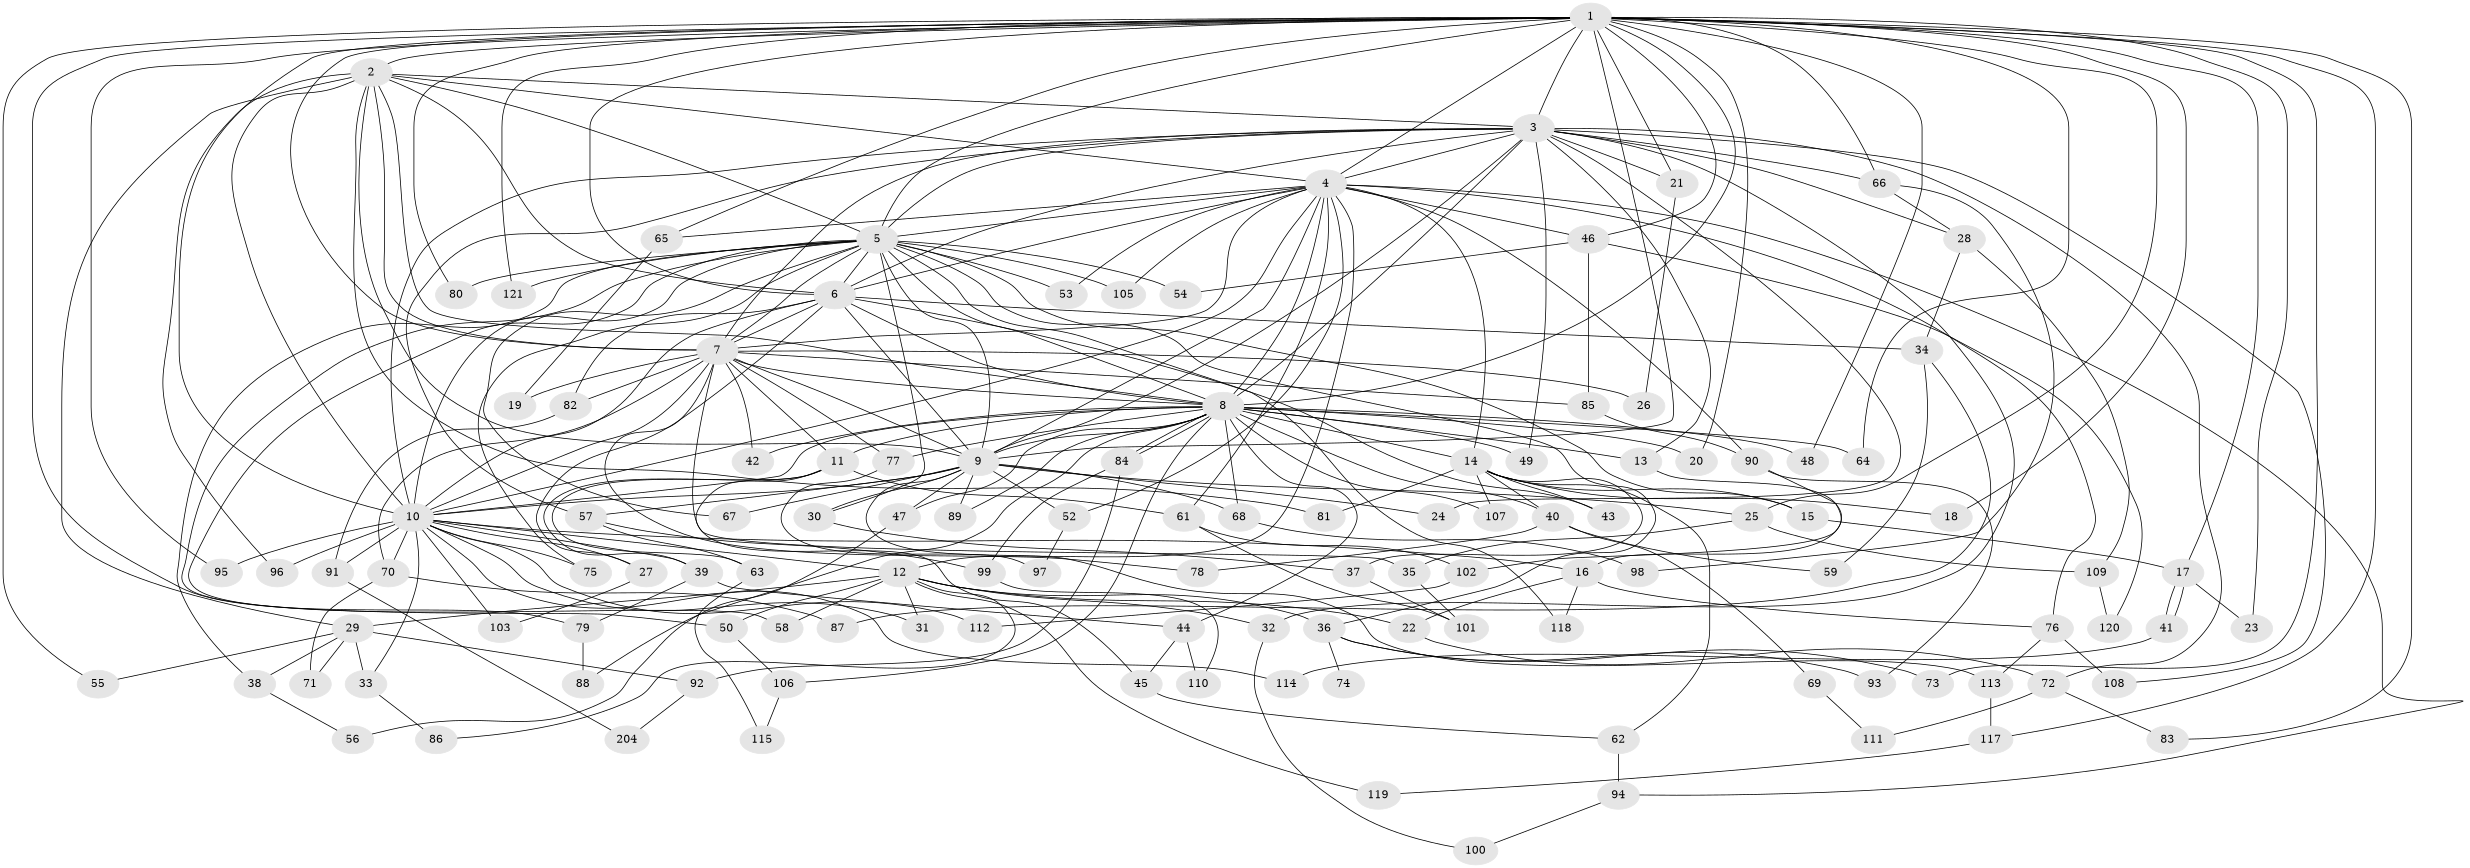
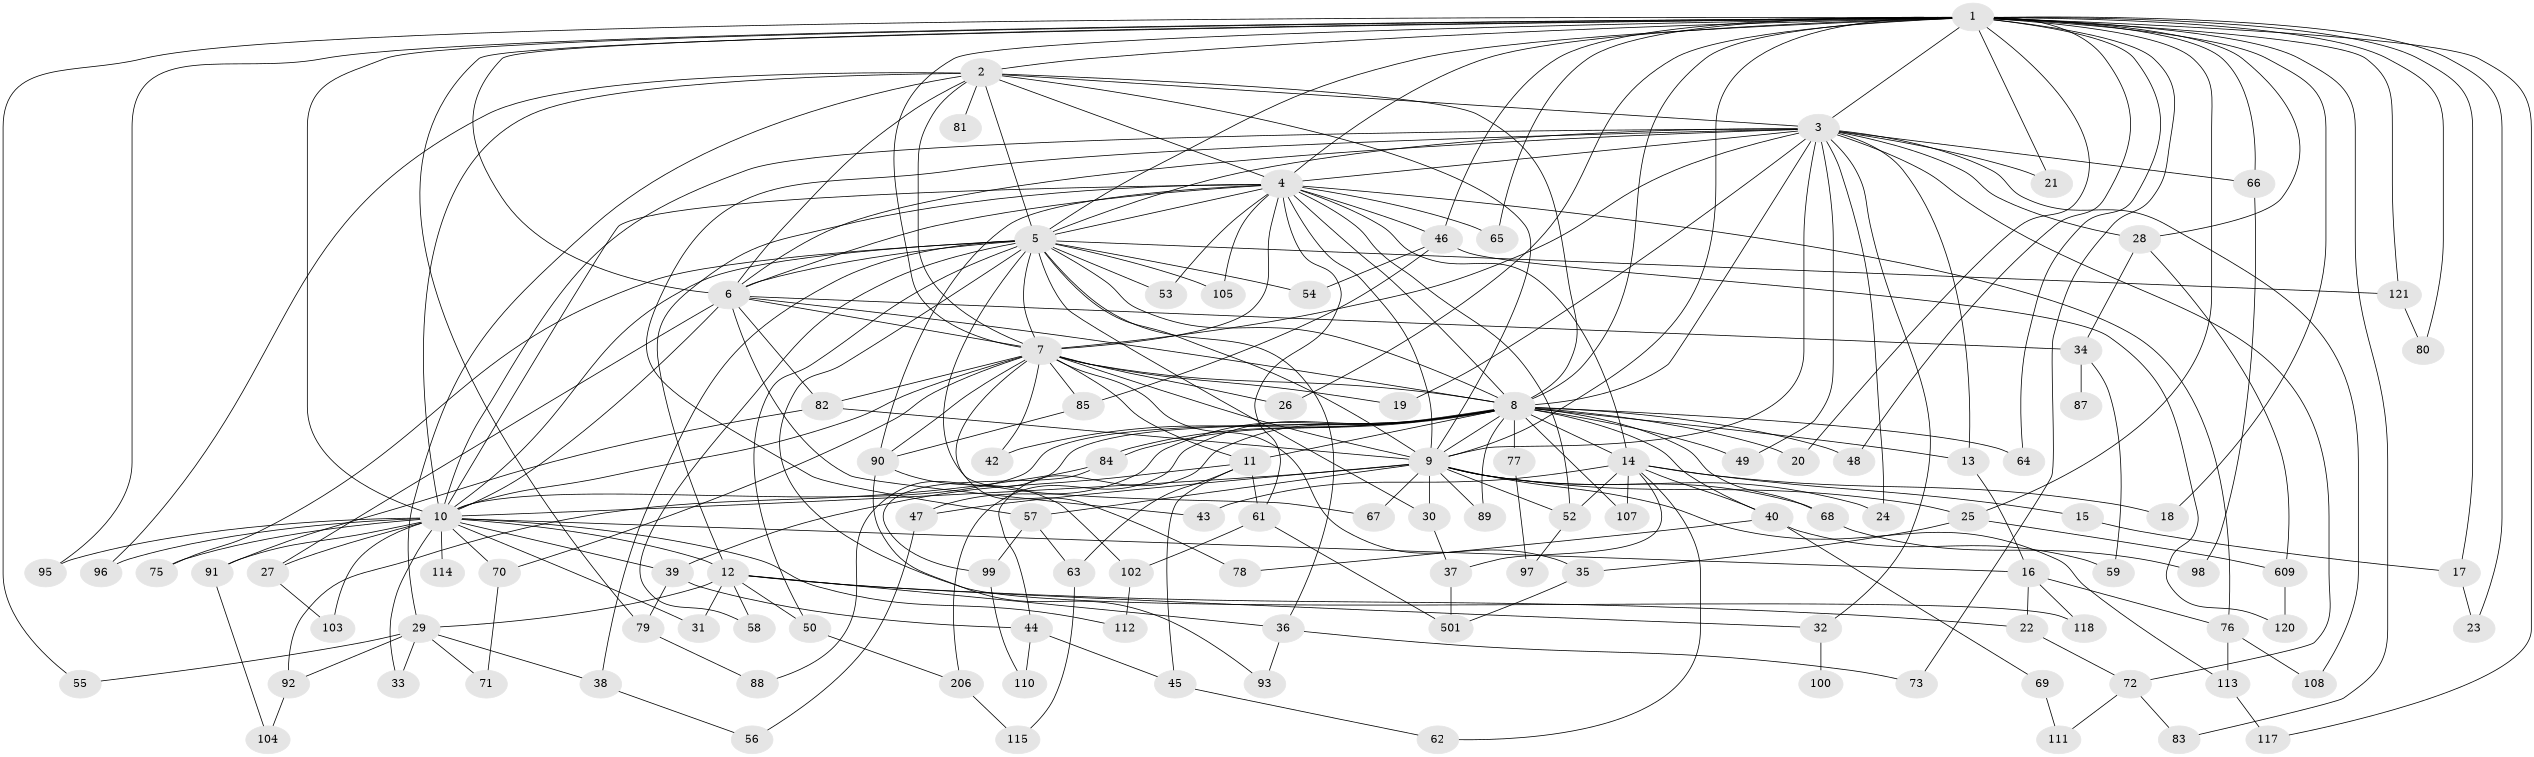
edge "66" -- "28": now "1" -- "28"
edge "5" -- "80": now "121" -- "80"
edge "21" -- "26": now "1" -- "26"
edge "65" -- "19": now "3" -- "19"
edge "5" -- "15": removed
edge "6" -- "9": now "82" -- "9"
edge "7" -- "77": now "7" -- "90"
edge "14" -- "81": now "14" -- "52"
node "109": label "109" -> "609"
edge "70" -- "87": removed
node "101": label "101" -> "501"
node "41": removed
node "106": label "106" -> "206"
node "74": removed
node "86": removed
node "204": label "204" -> "104"
node "119": removed
node "94": removed
